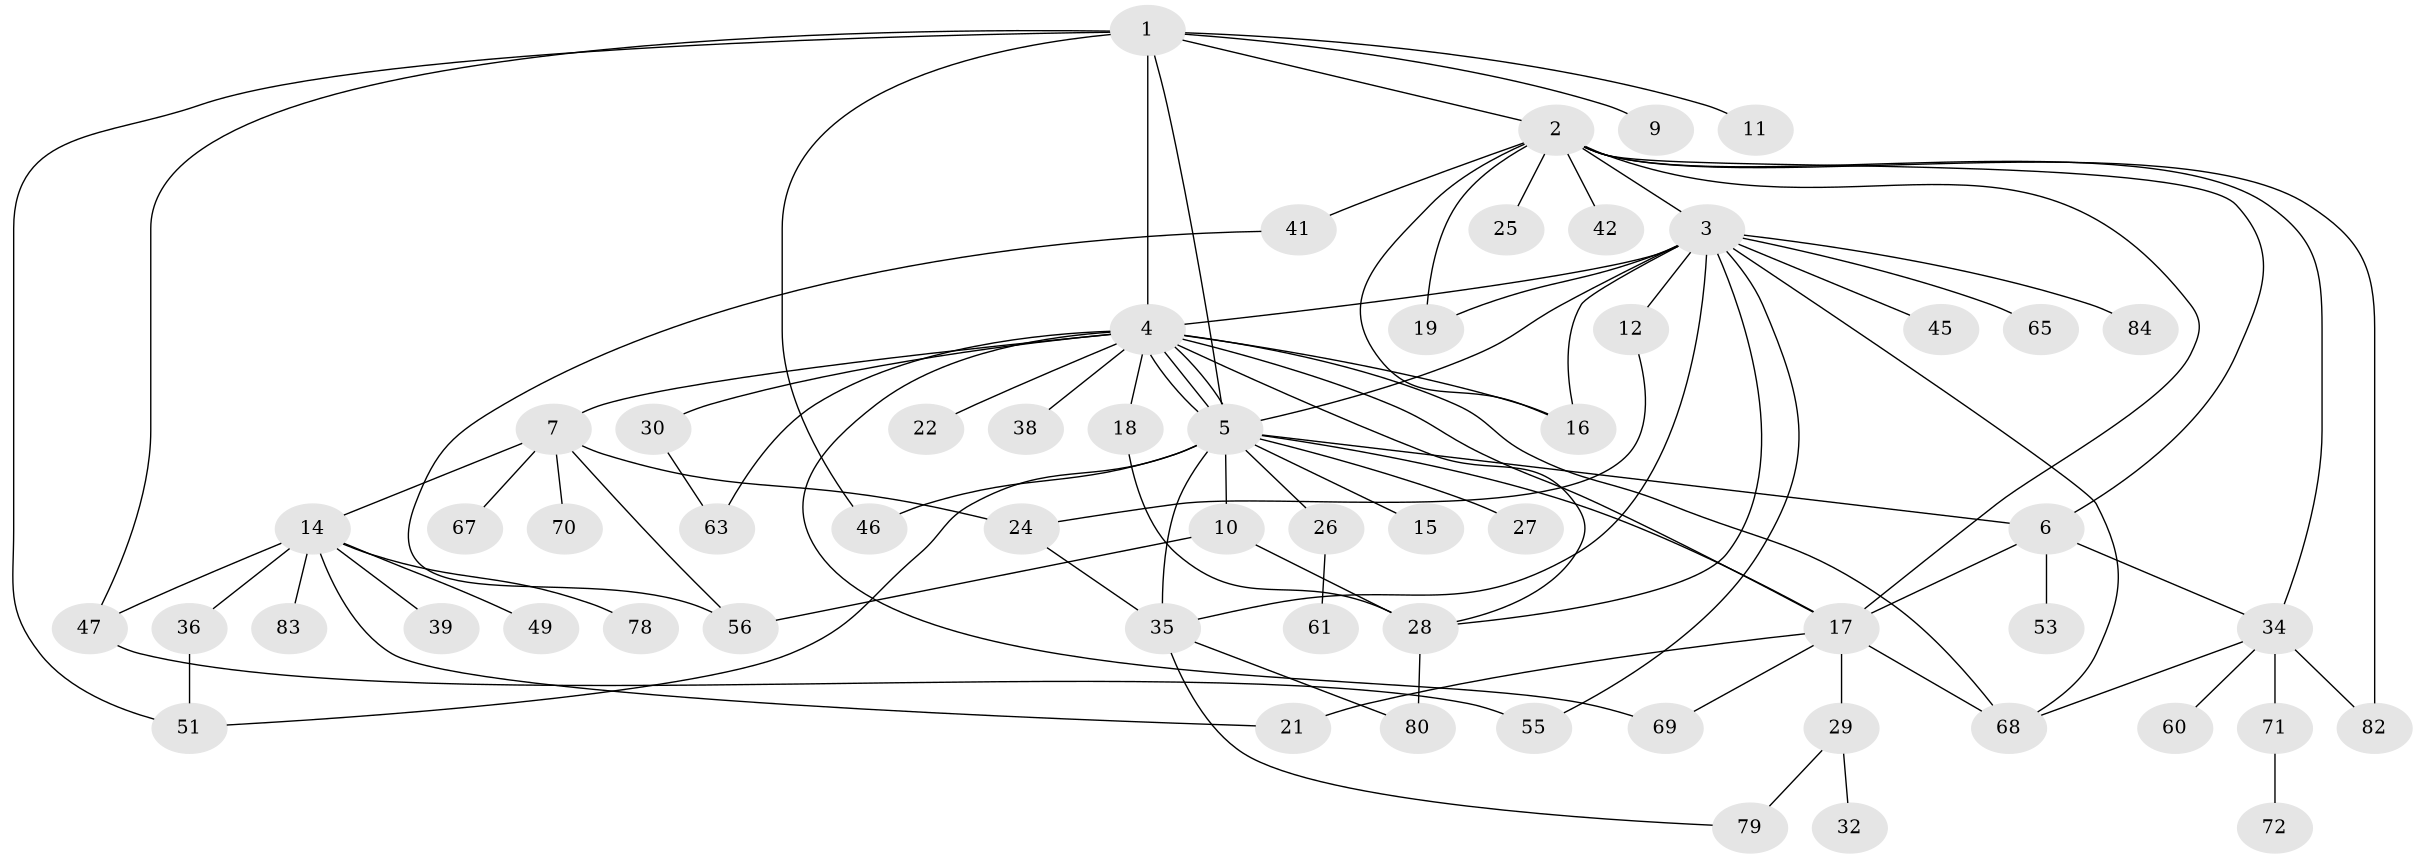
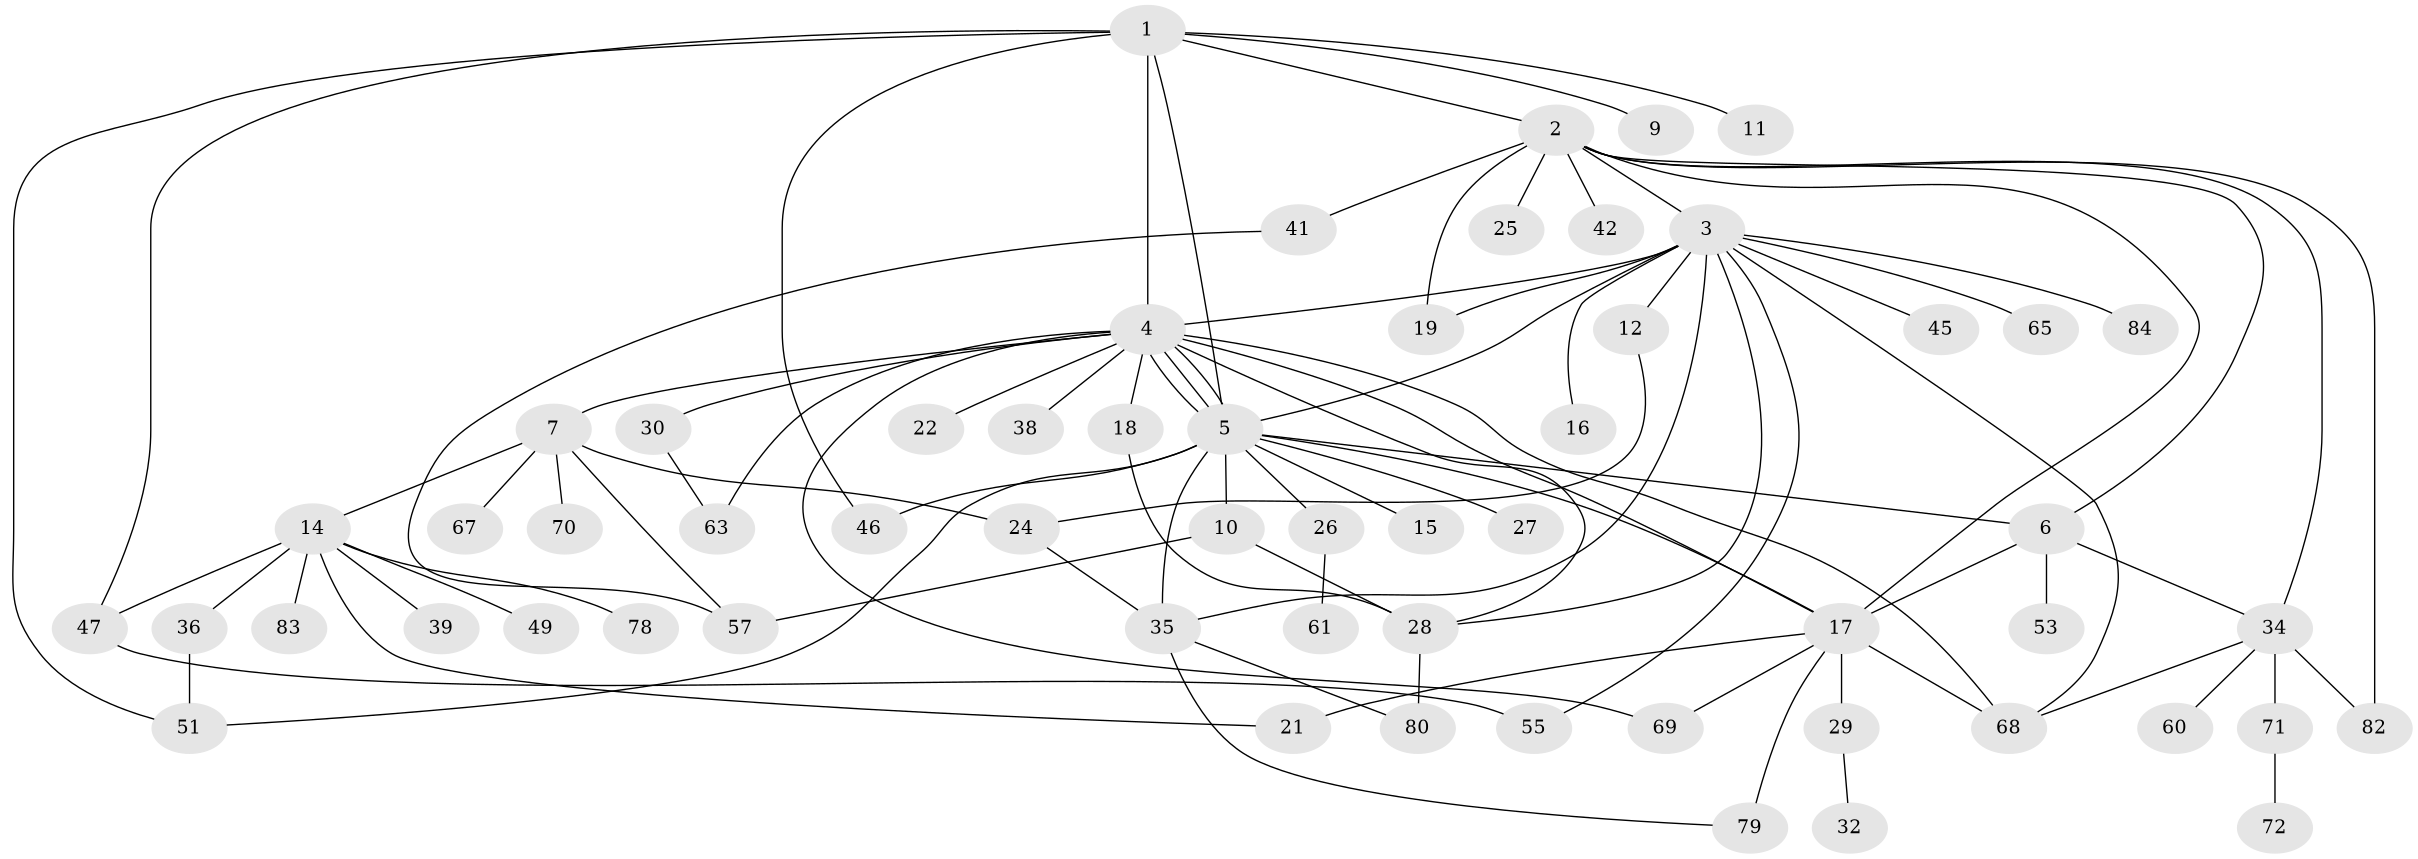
edge "2" -- "16": removed
edge "4" -- "16": removed
node "56": label "56" -> "57"
edge "29" -- "79": now "17" -- "79"
